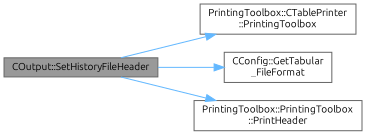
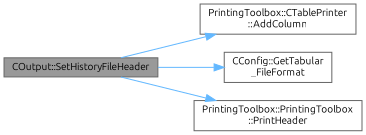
node "PrintingToolbox::CTablePrinter ::PrintingToolbox": label "PrintingToolbox::CTablePrinter ::PrintingToolbox" -> "PrintingToolbox::CTablePrinter ::AddColumn"
